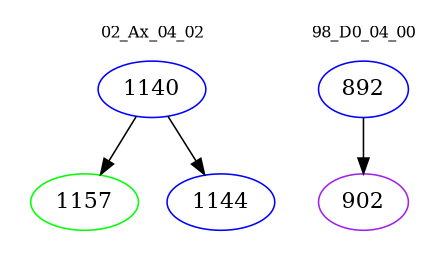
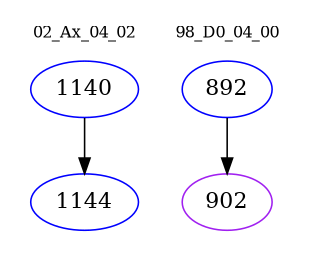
node "1157": removed
